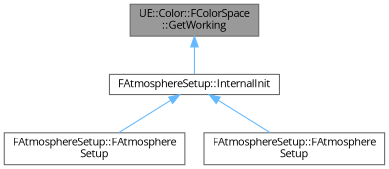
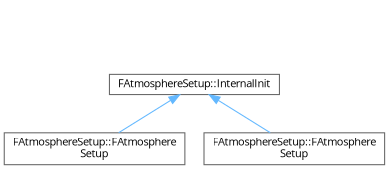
node "UE::Color::FColorSpace ::GetWorking": removed
